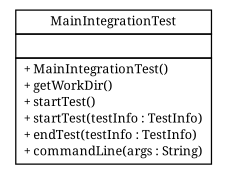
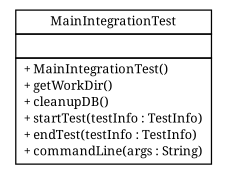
node "MainIntegrationTest": text "+ startTest()" -> "+ cleanupDB()"
